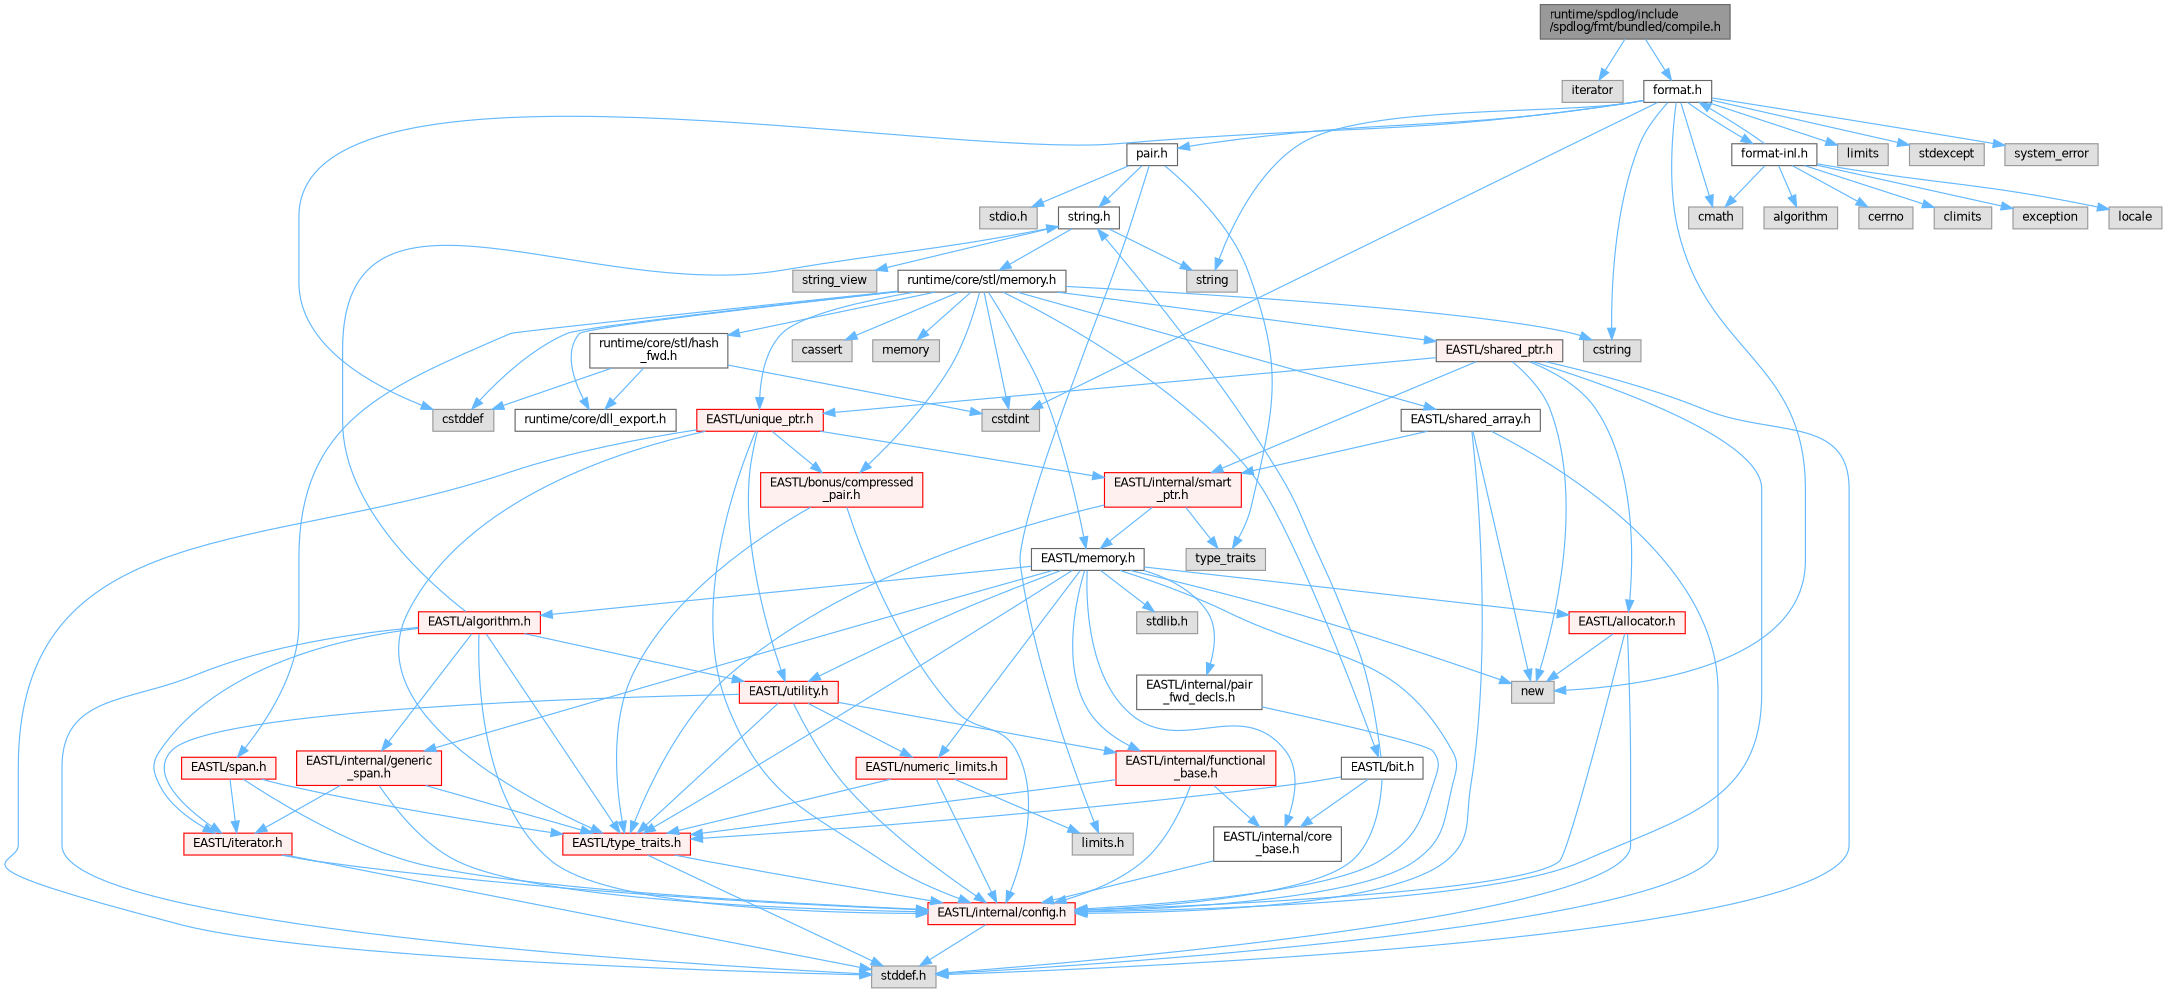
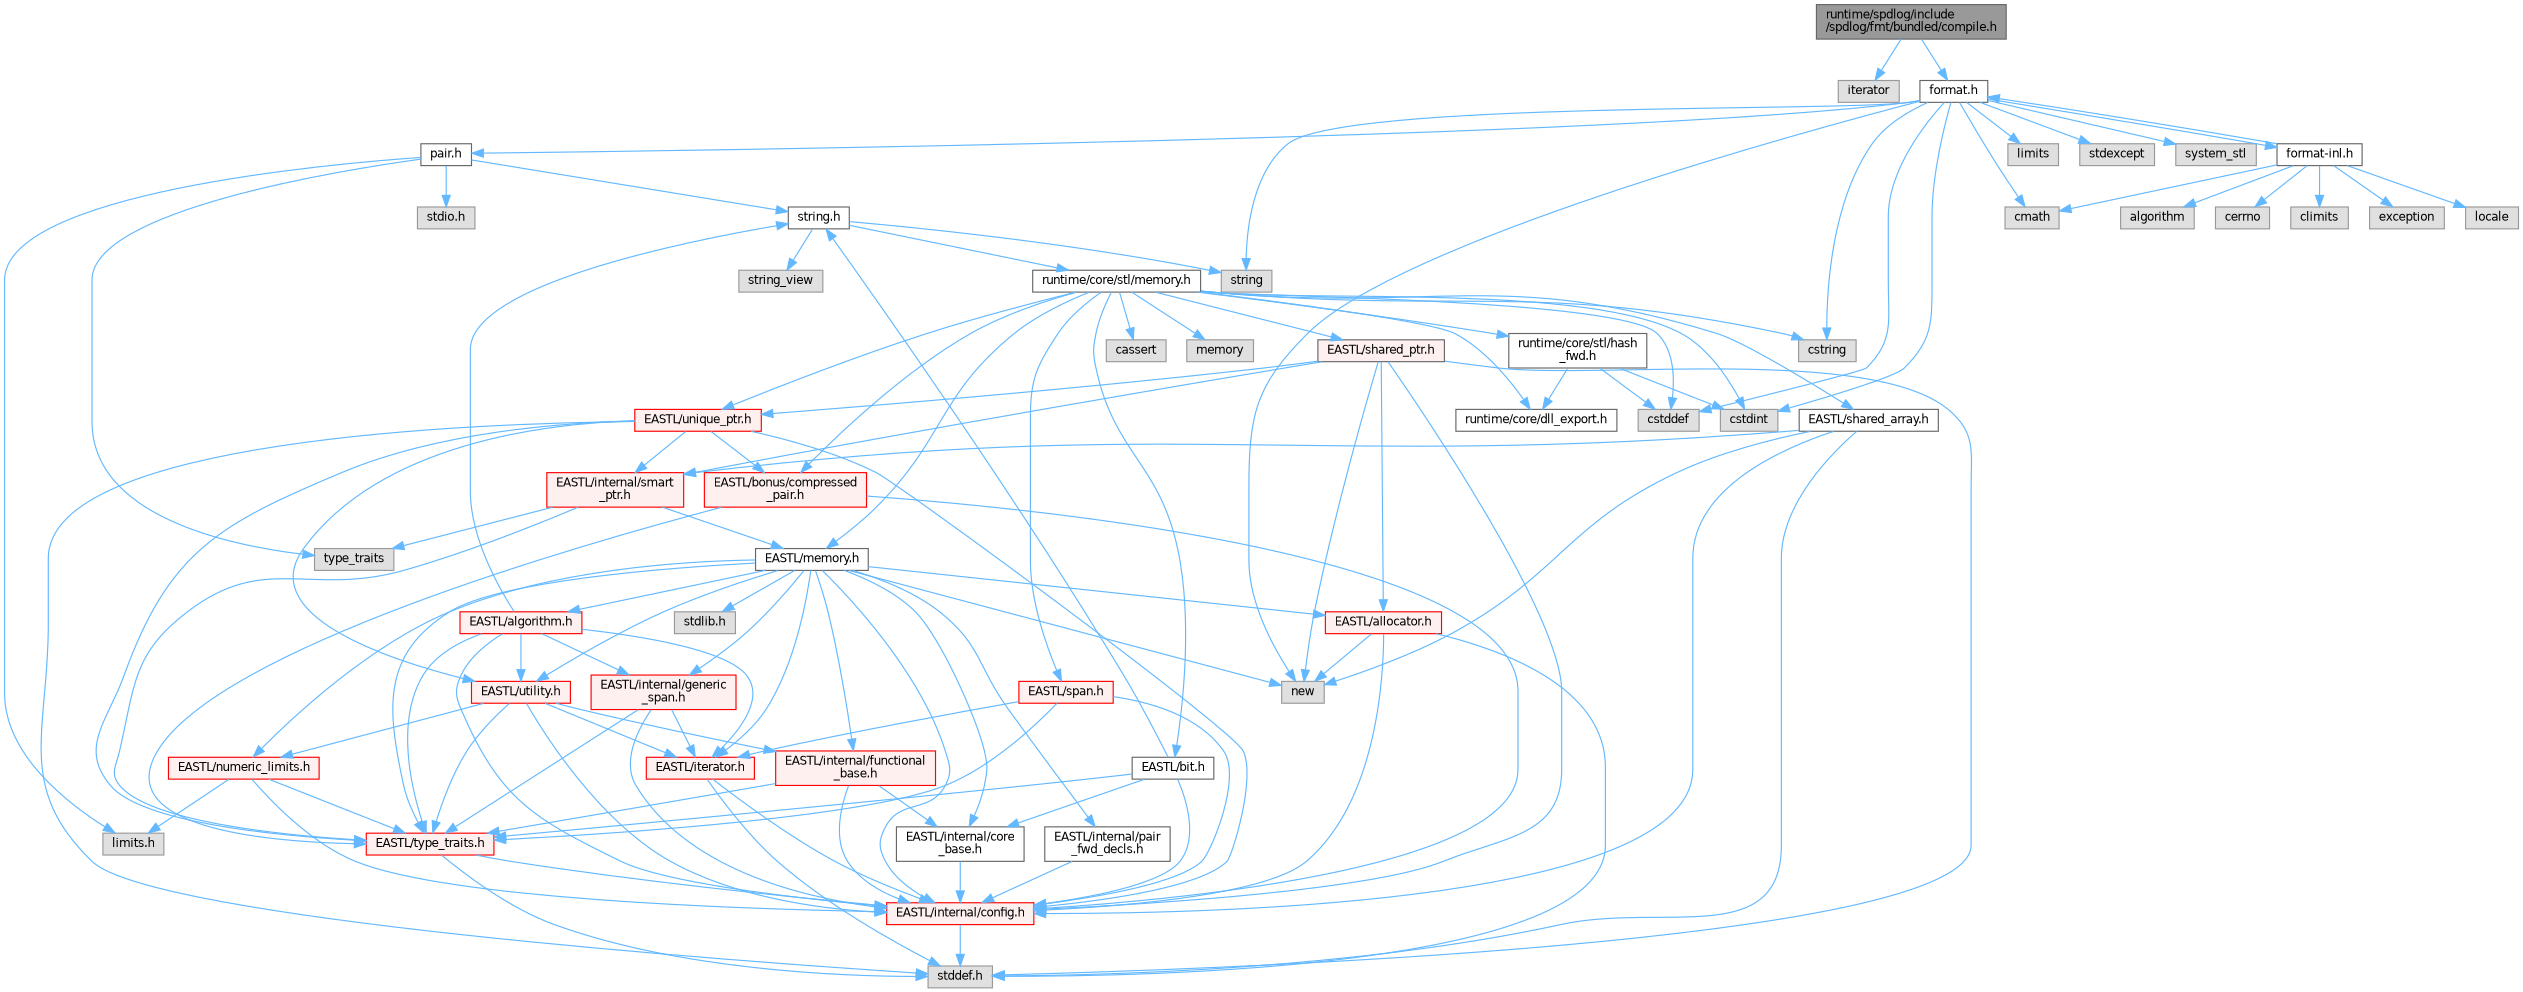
node "system_error": label "system_error" -> "system_stl"
edge "EASTL/memory.h" -> "EASTL/iterator.h": added
edge "EASTL/algorithm.h" -> "stddef.h": removed
